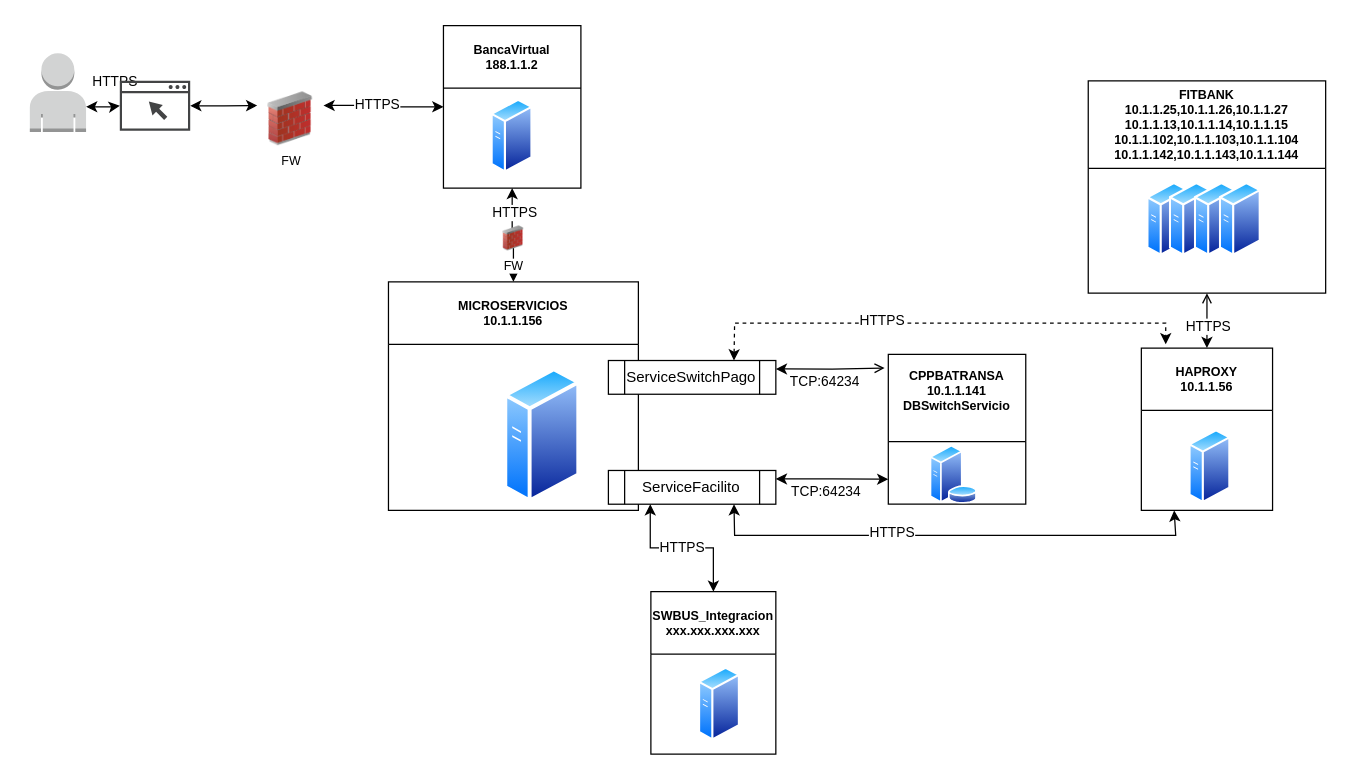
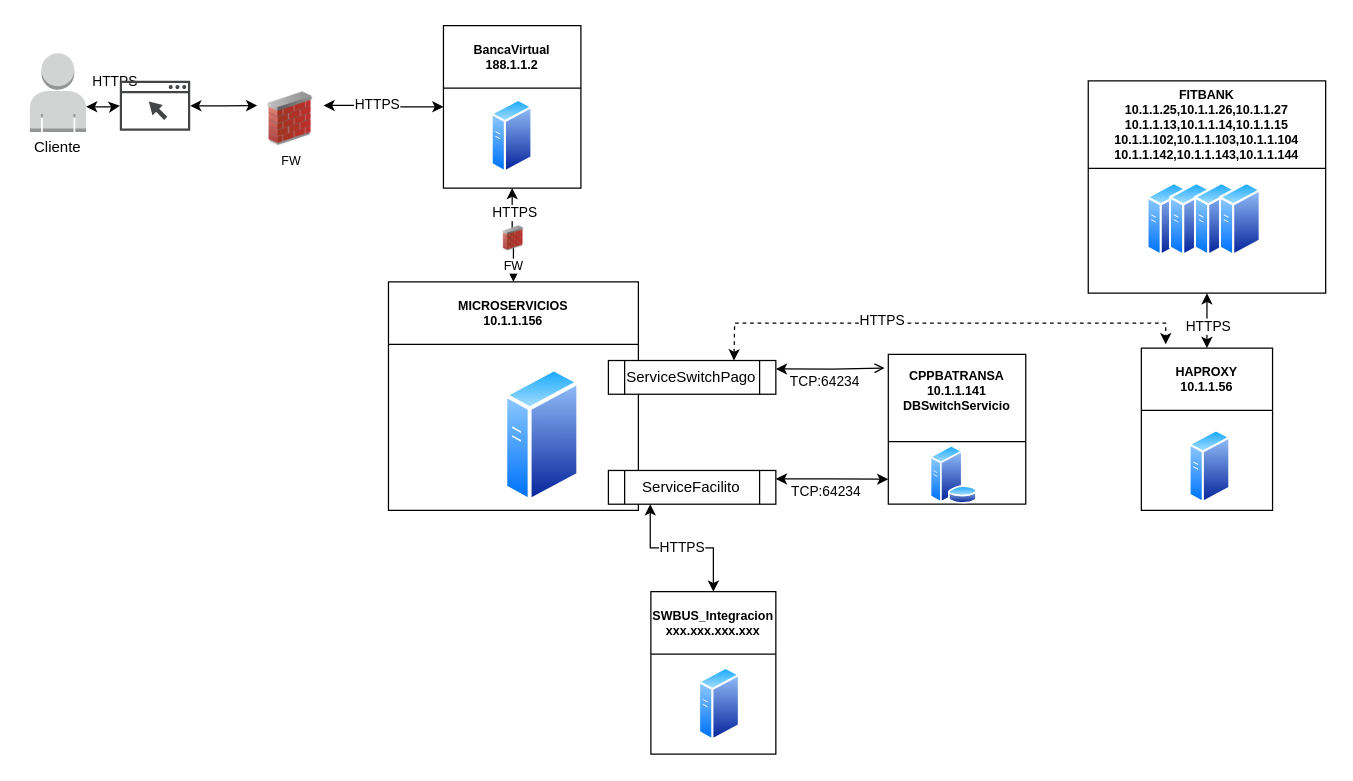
node "Cliente": added
edge "FITBANK 10.1.1.25,10.1.1.26,10.1.1.27 10.1.1.13,10.1.1.14,10.1.1.15 10.1.1.102,10.1.1.103,10.1.1.104 10.1.1.142,10.1.1.143,10.1.1.144" -- "HAPROXY 10.1.1.56": arrowhead open -> classic
edge "HAPROXY 10.1.1.56" -- "ServiceFacilito": removed, label "HTTPS"
